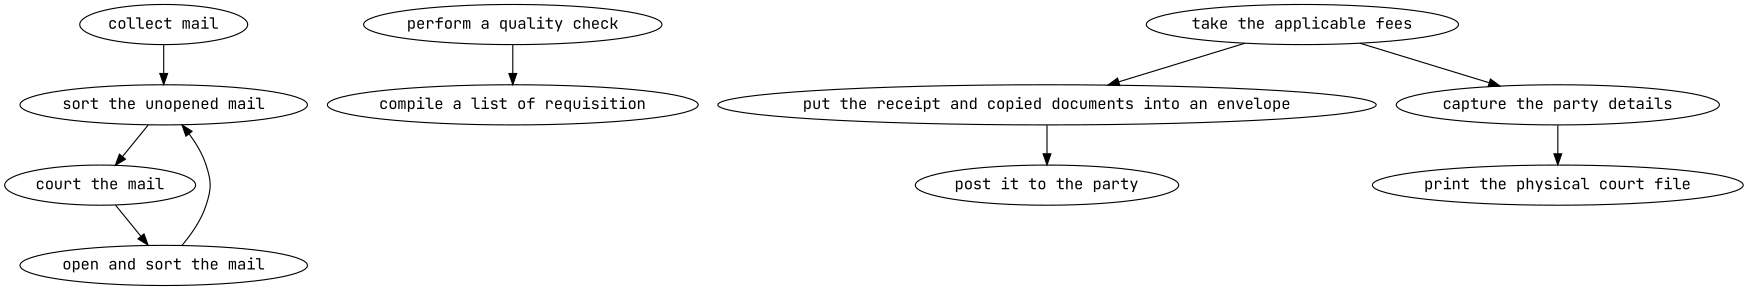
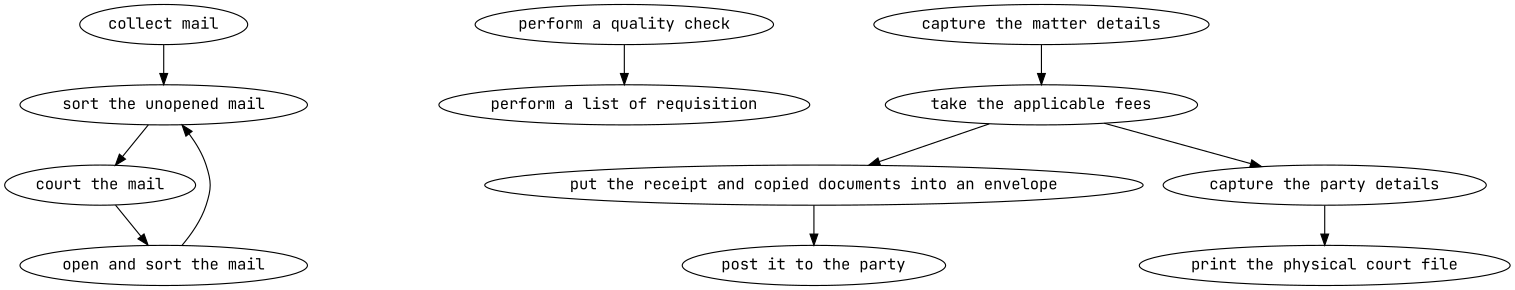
node "capture the matter details": added
node "compile a list of requisition": label "compile a list of requisition" -> "perform a list of requisition"
